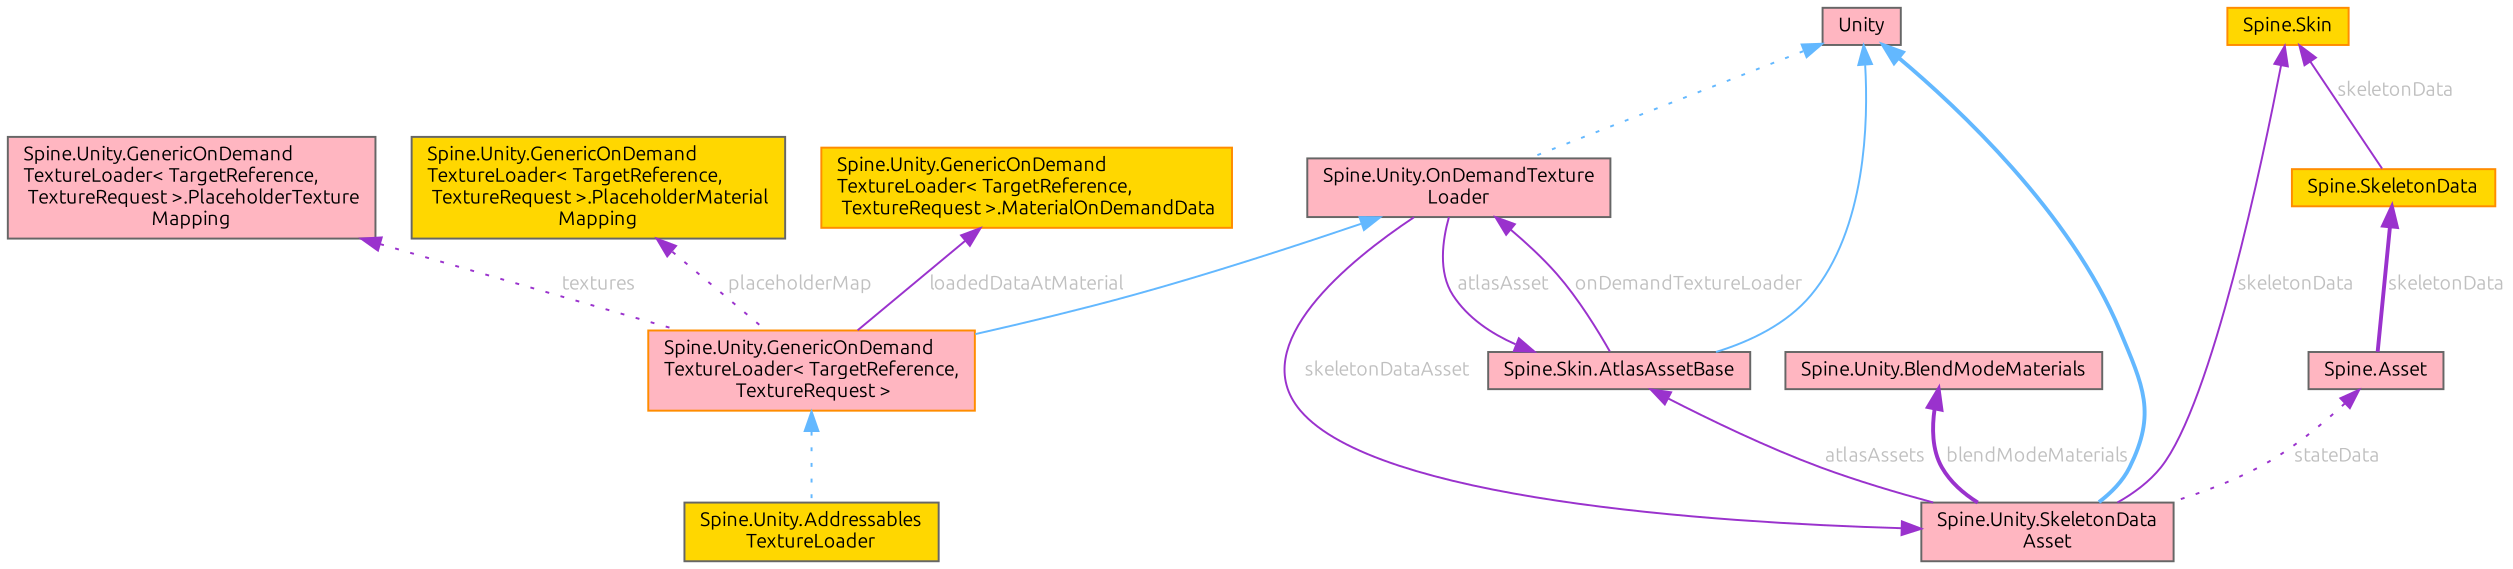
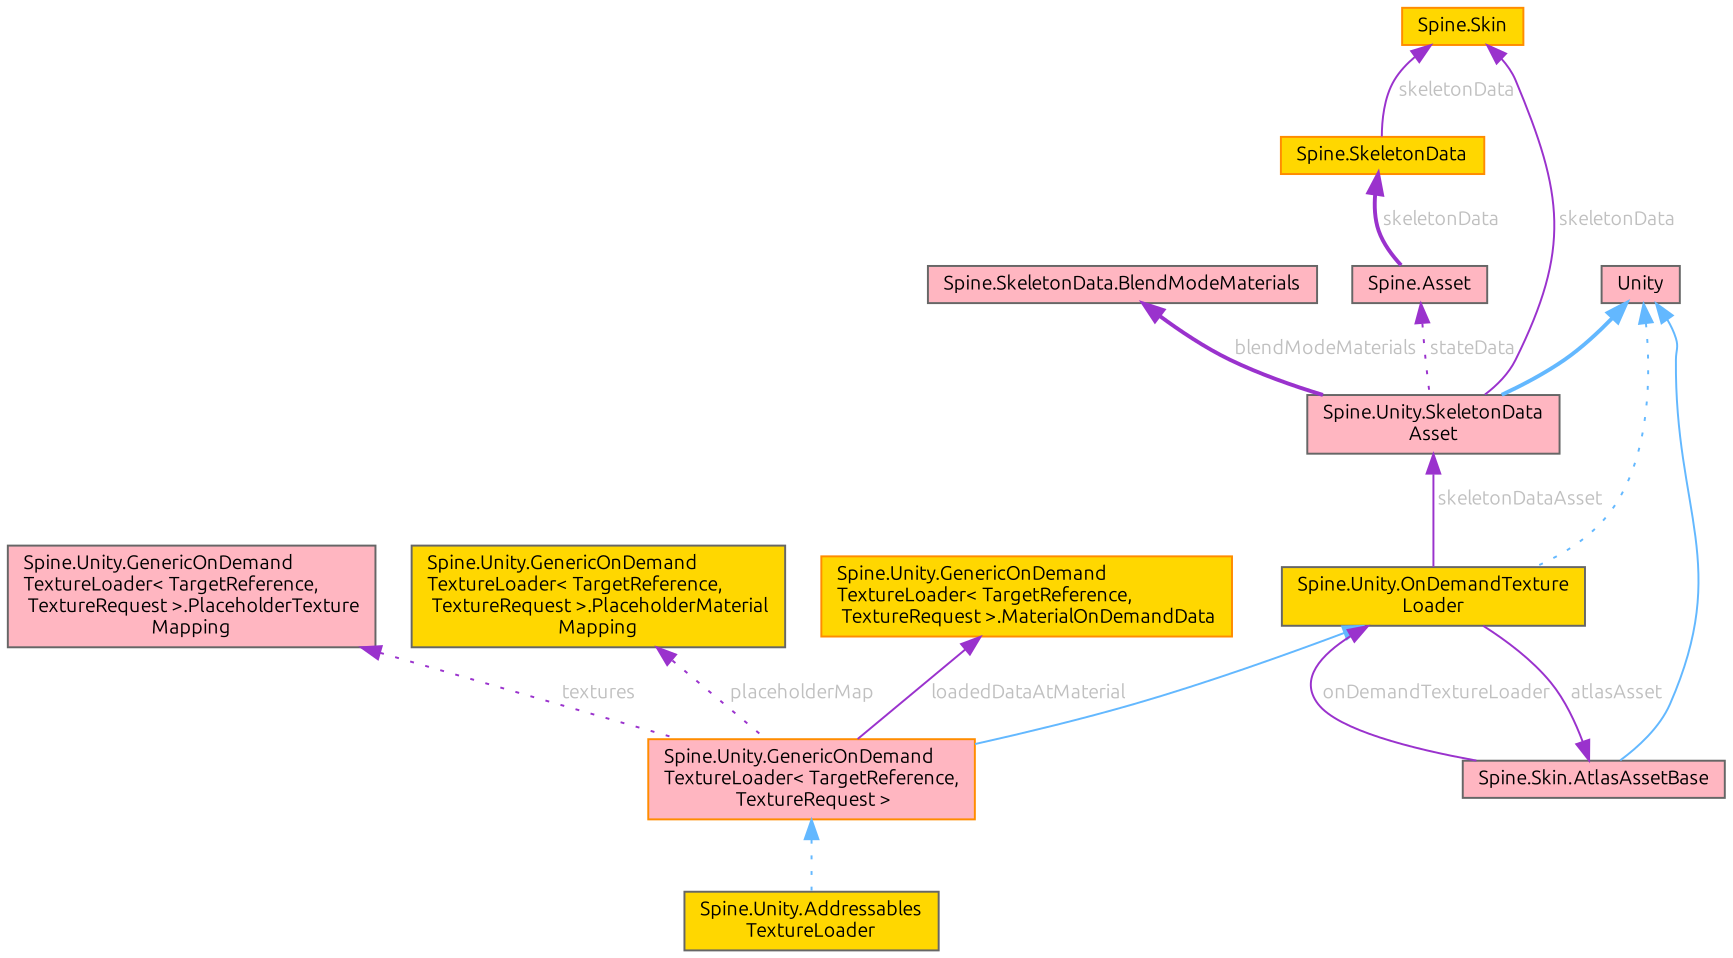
node "Spine.Unity.OnDemandTexture Loader": fillcolor lightpink -> gold
node "Spine.Unity.BlendModeMaterials": label "Spine.Unity.BlendModeMaterials" -> "Spine.SkeletonData.BlendModeMaterials"
edge "Spine.Unity.SkeletonData Asset" -> "Spine.Skin.AtlasAssetBase": removed, label "atlasAssets"
